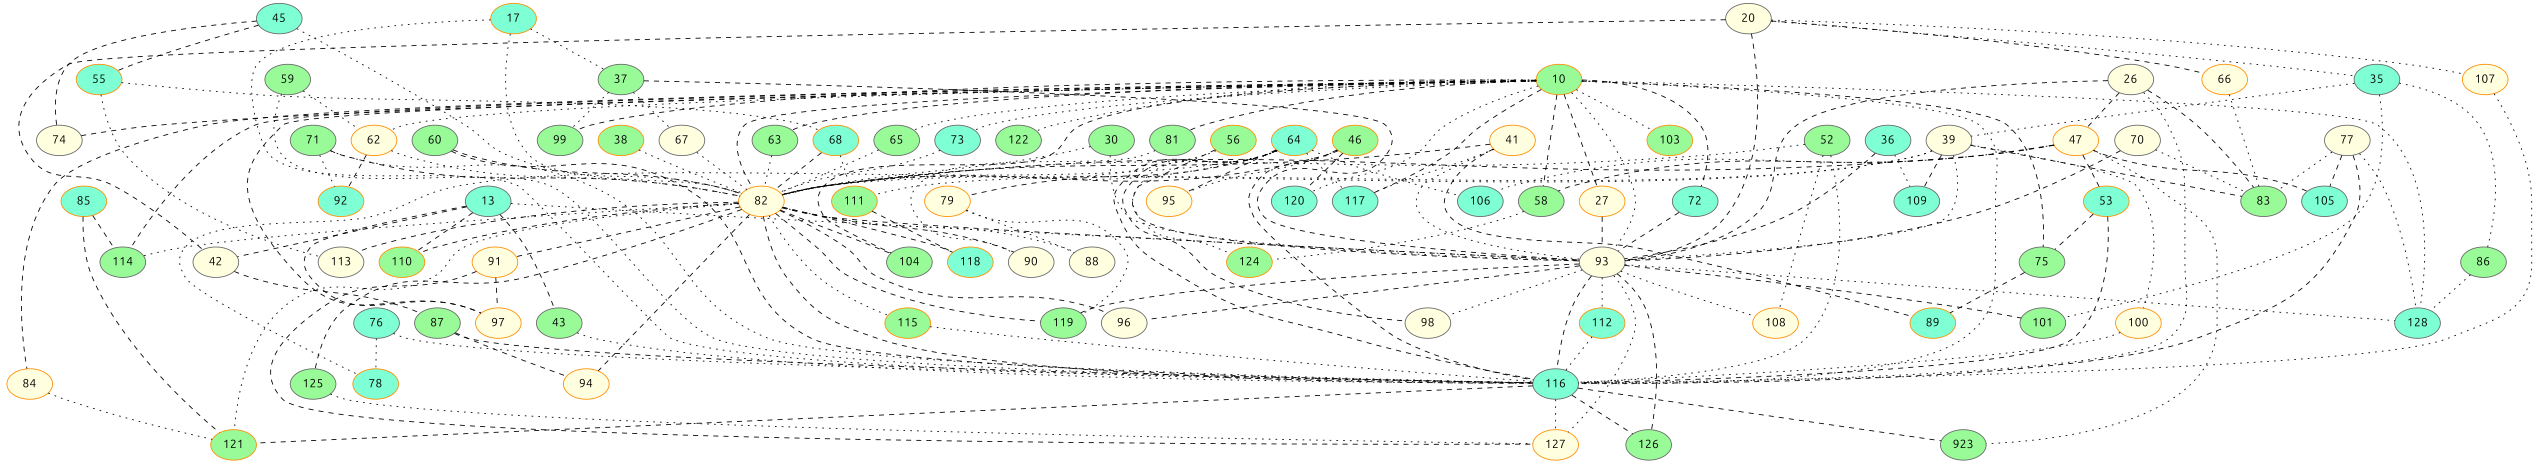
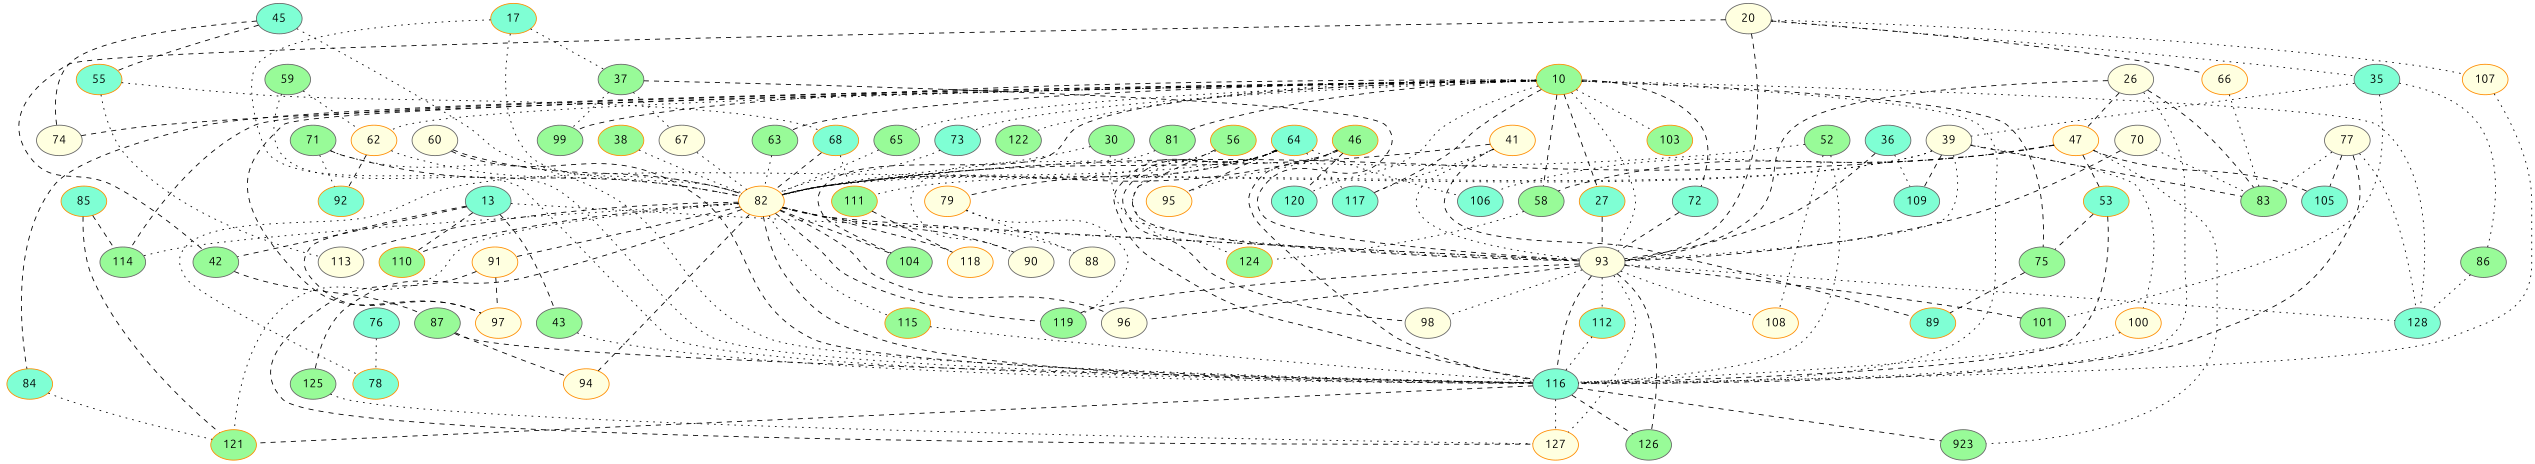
edge "10" -- "82": removed
node "60": fillcolor palegreen -> lightyellow
node "27": fillcolor lightyellow -> aquamarine
node "42": fillcolor lightyellow -> palegreen
node "118": fillcolor aquamarine -> lightyellow
edge "76" -- "116": removed
node "84": fillcolor lightyellow -> aquamarine
